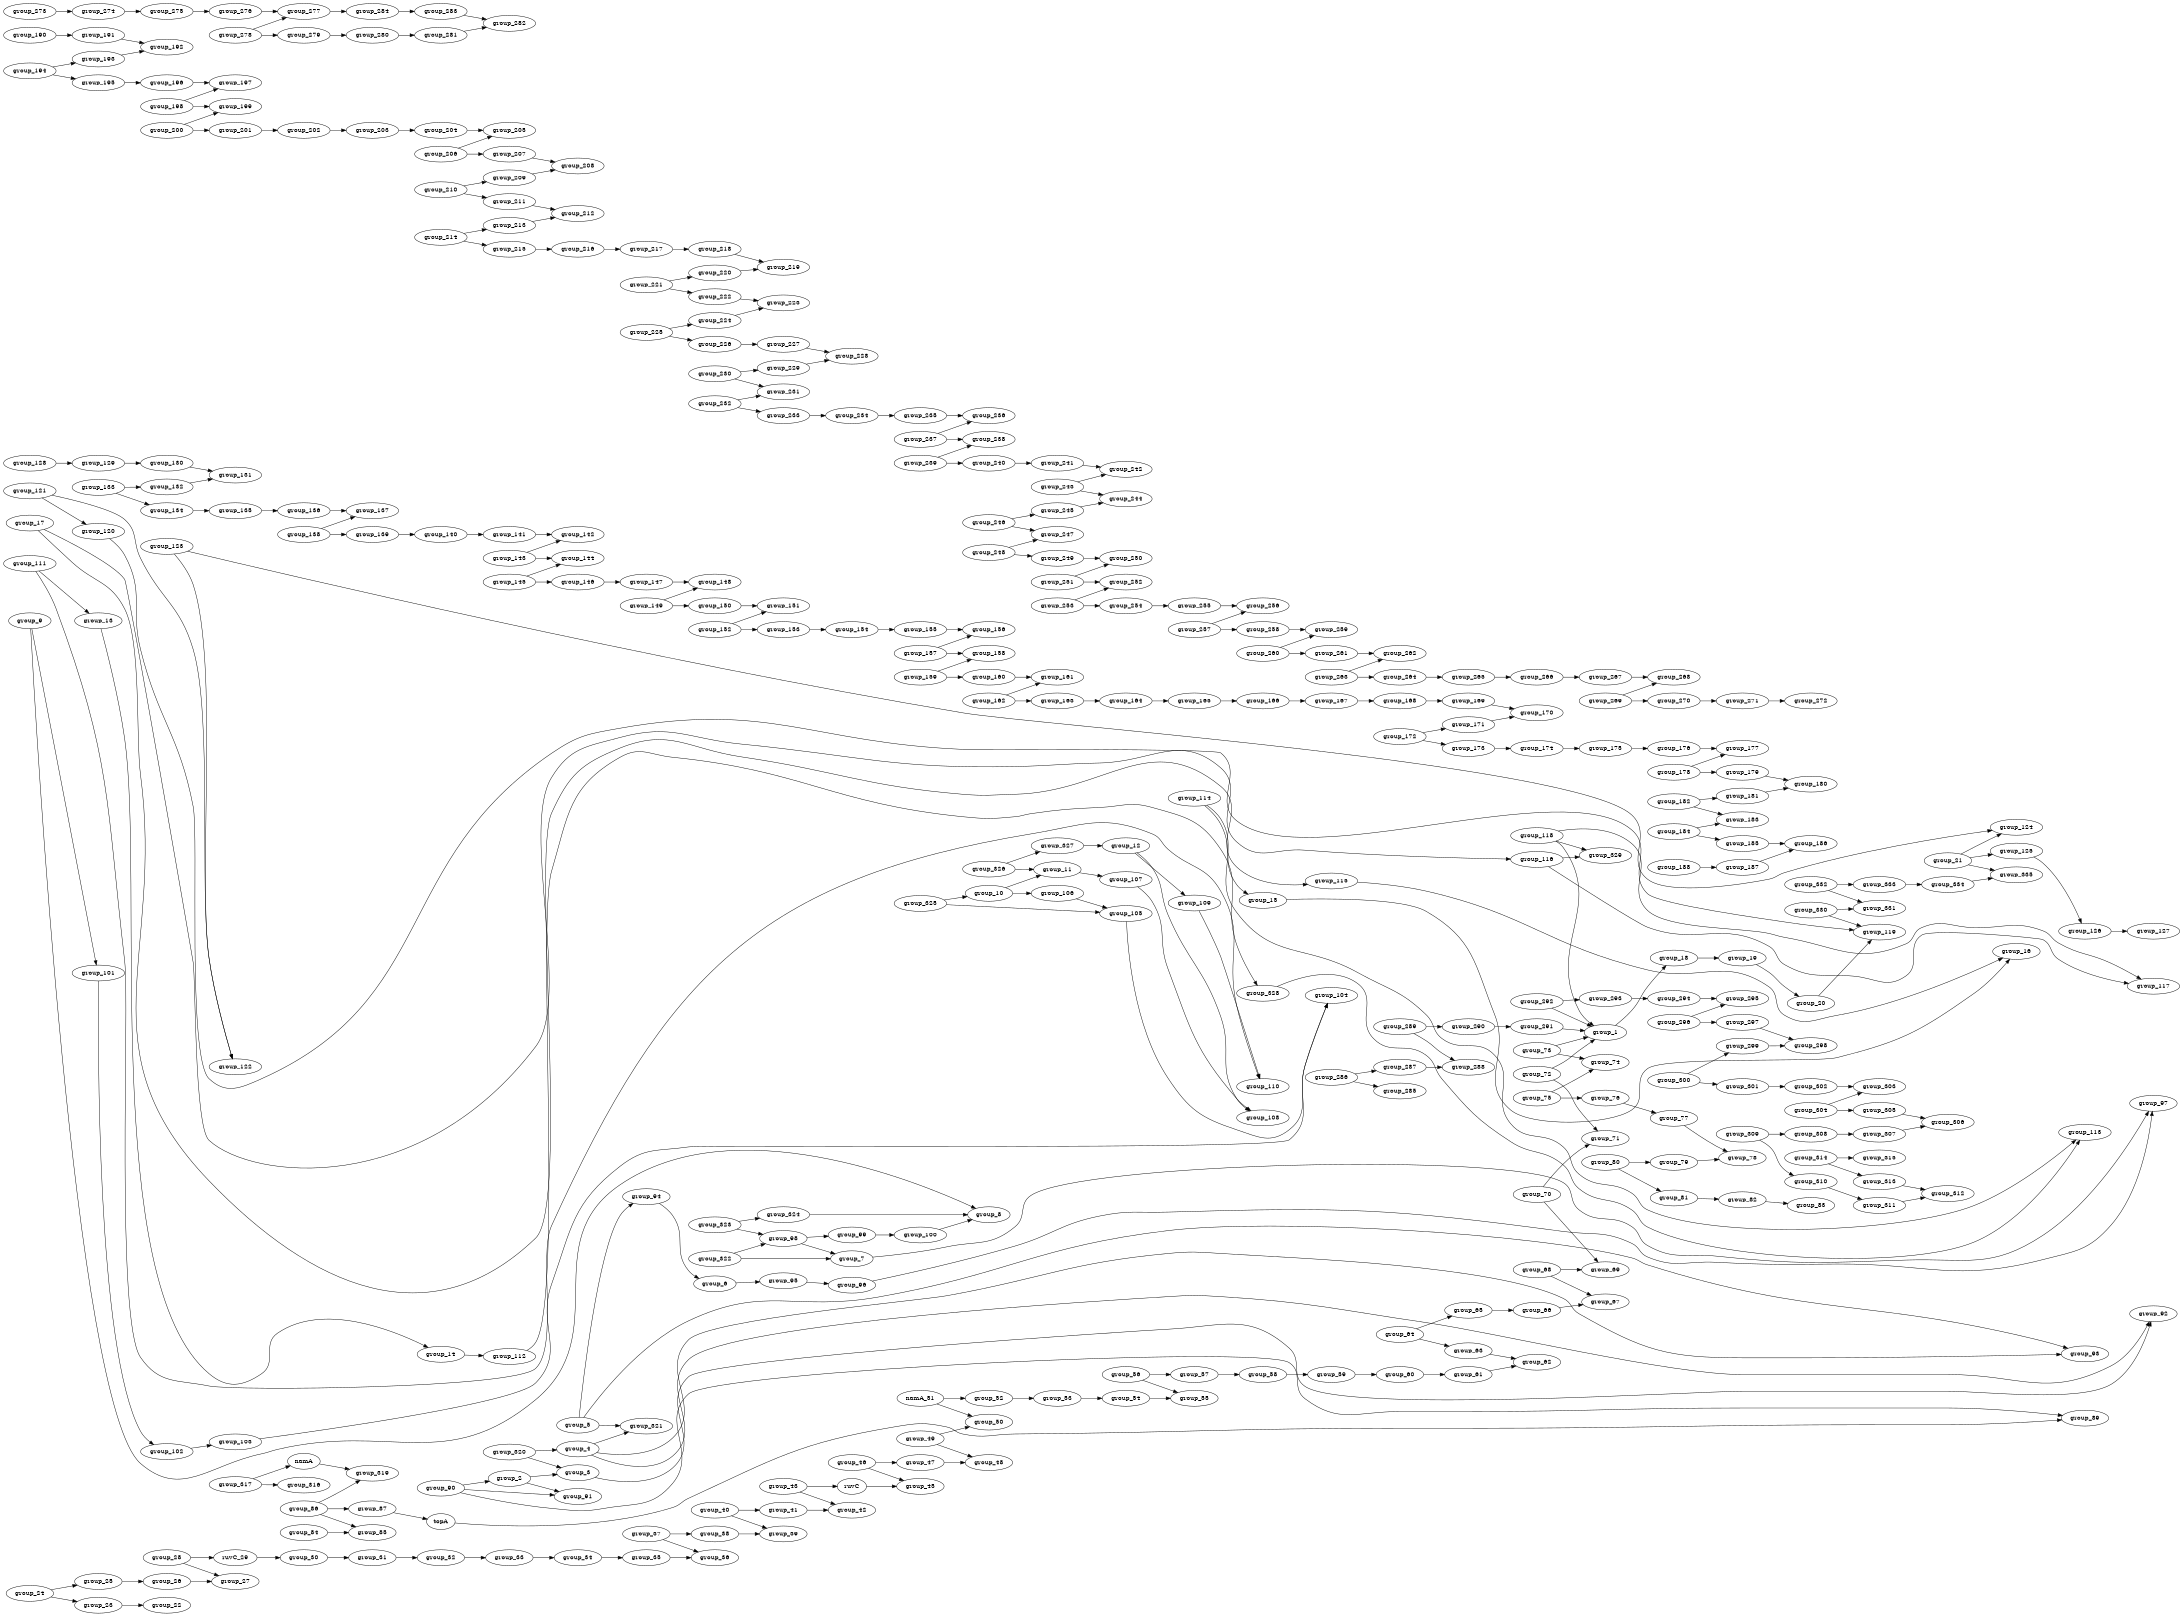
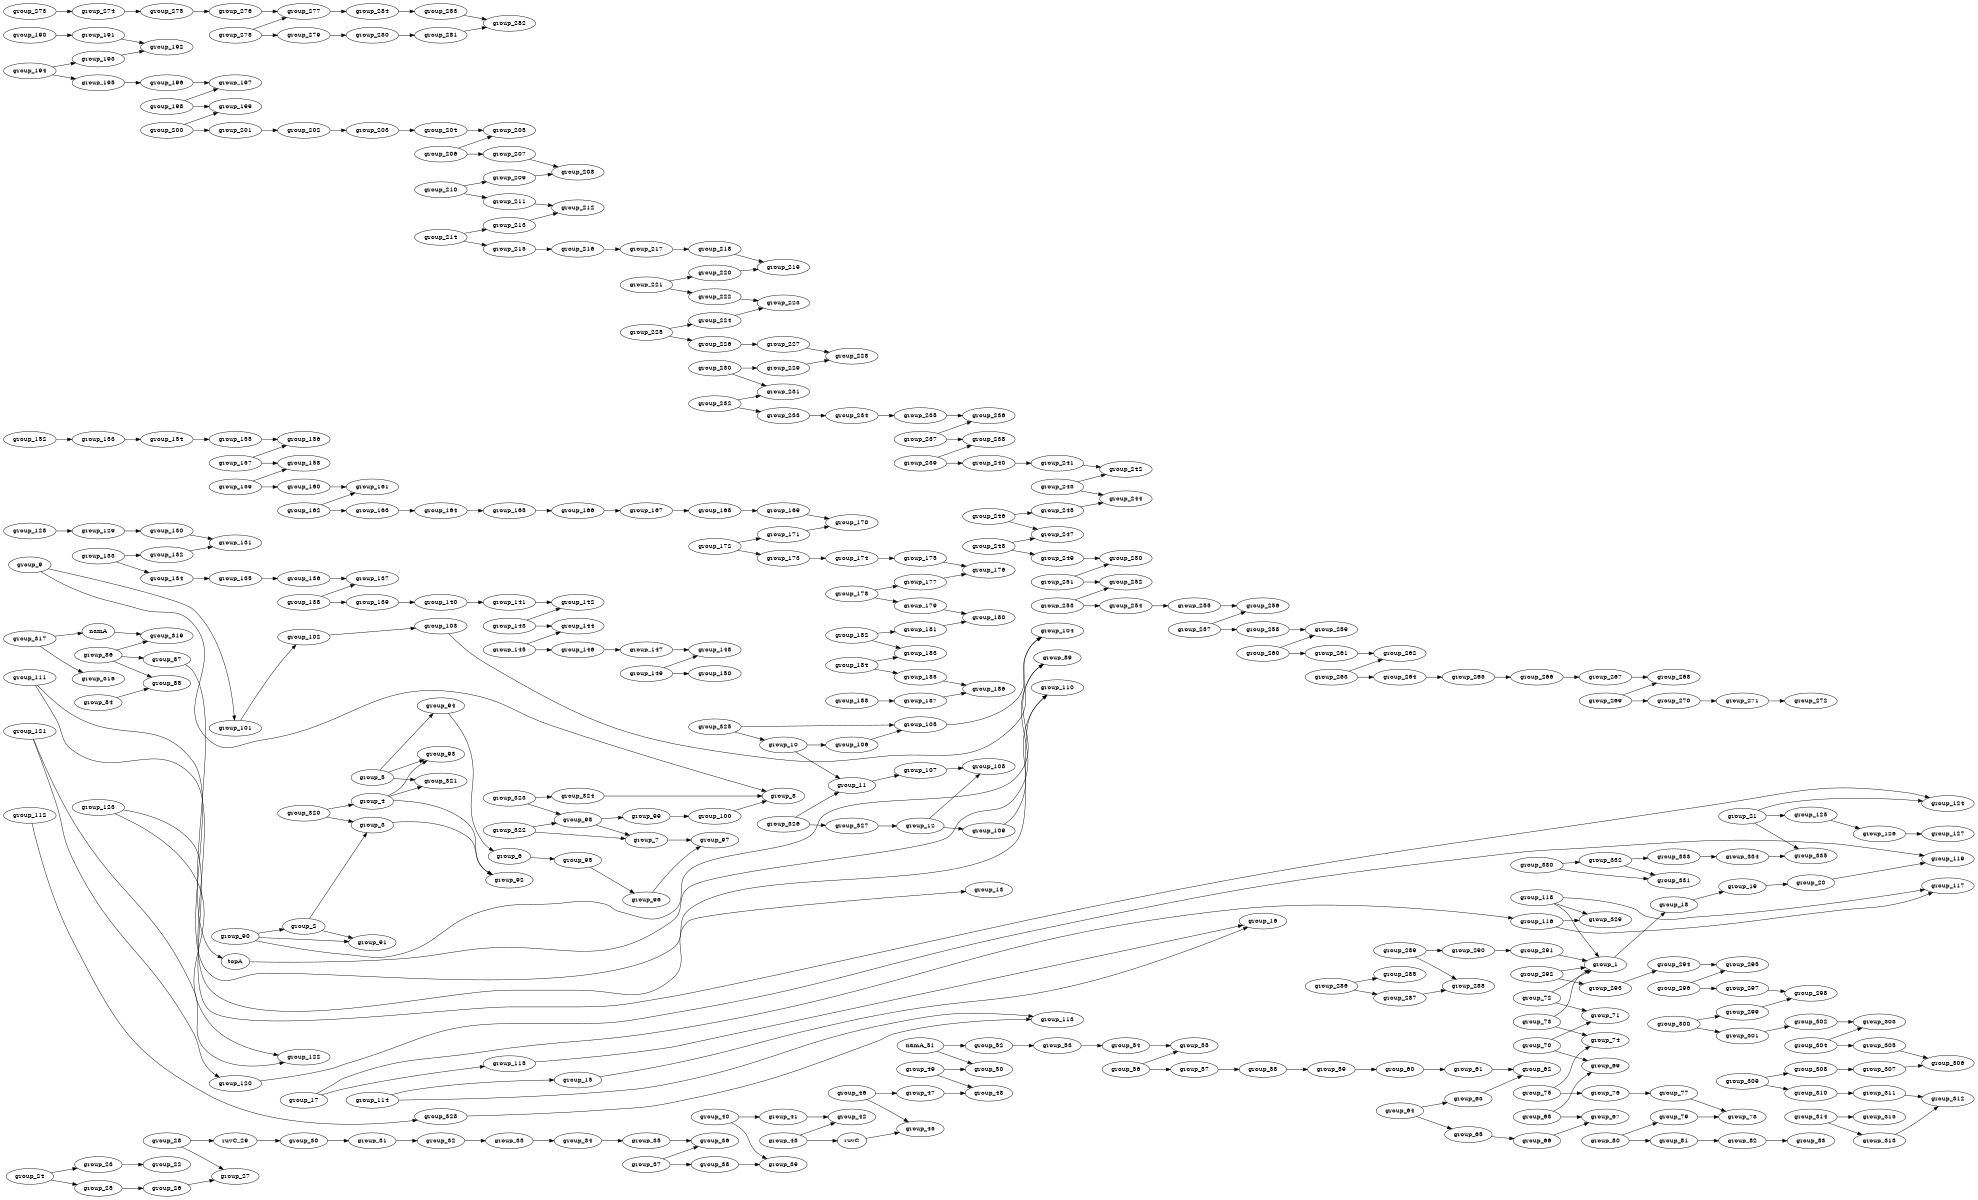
node "group_151": removed
edge "group_176" -> "group_177": reversed
edge "group_330" -> "group_119": now "group_330" -> "group_332"
node "group_14": removed
